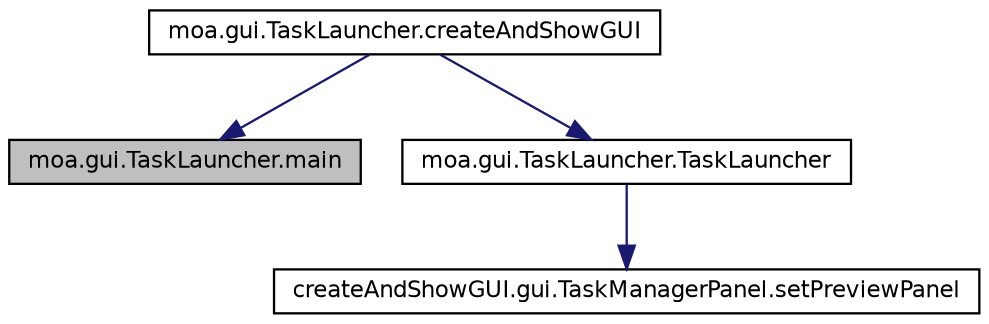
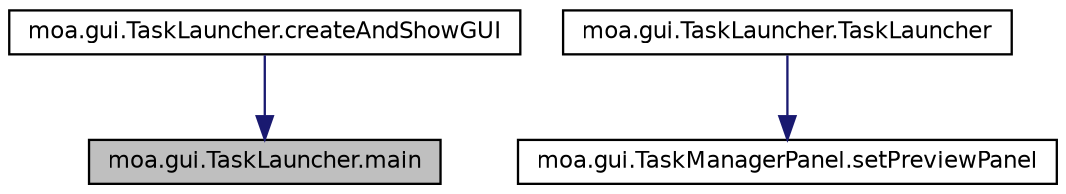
edge "moa.gui.TaskLauncher.createAndShowGUI" -> "moa.gui.TaskLauncher.TaskLauncher": removed
node "createAndShowGUI.gui.TaskManagerPanel.setPreviewPanel": label "createAndShowGUI.gui.TaskManagerPanel.setPreviewPanel" -> "moa.gui.TaskManagerPanel.setPreviewPanel"
